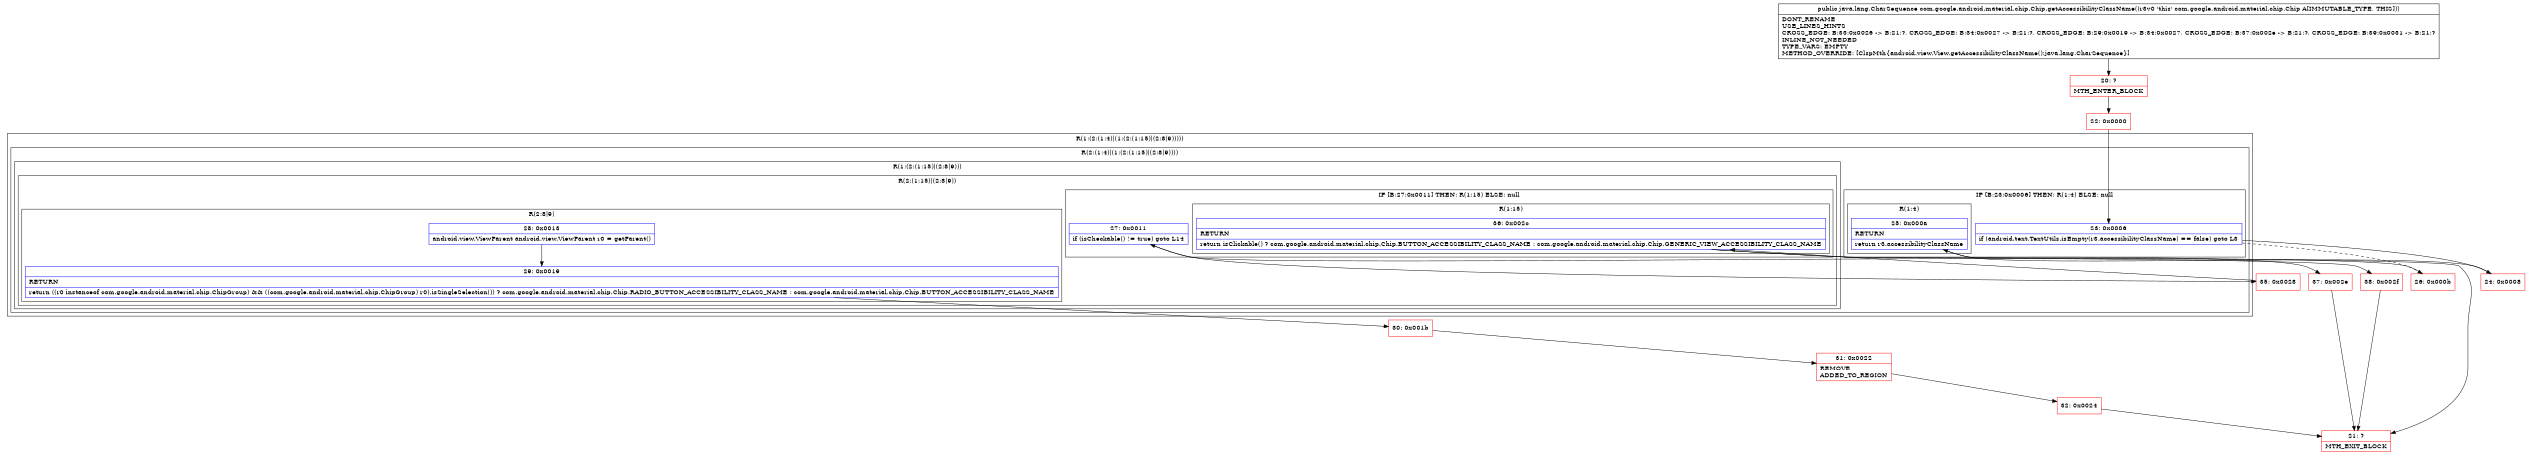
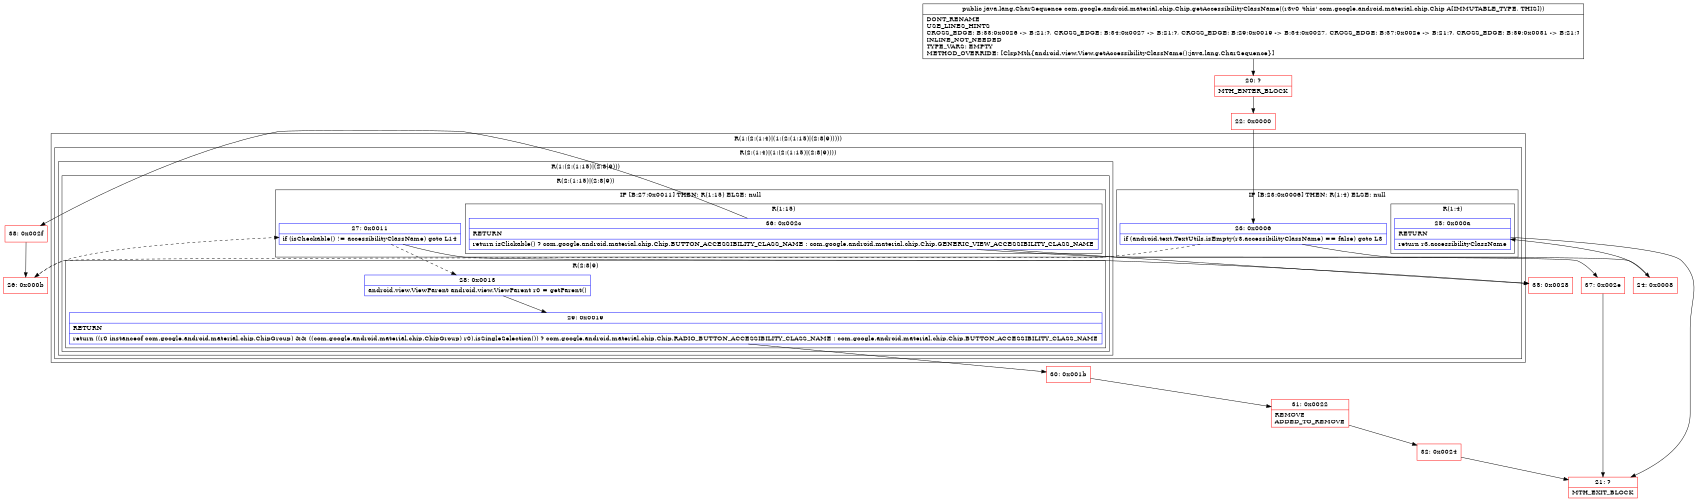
node "27: 0x0011": text "if (isCheckable() != true) goto L14" -> "if (isCheckable() != accessibilityClassName) goto L14"
edge "27: 0x0011" -> "28: 0x0013": added
edge "26: 0x000b" -> "27: 0x0011": style solid -> dashed
edge "35: 0x0028" -> "36: 0x002c": reversed
edge "38: 0x002f" -> "21: ?": now "38: 0x002f" -> "26: 0x000b"
node "31: 0x0022": text "ADDED_TO_REGION" -> "ADDED_TO_REMOVE"
